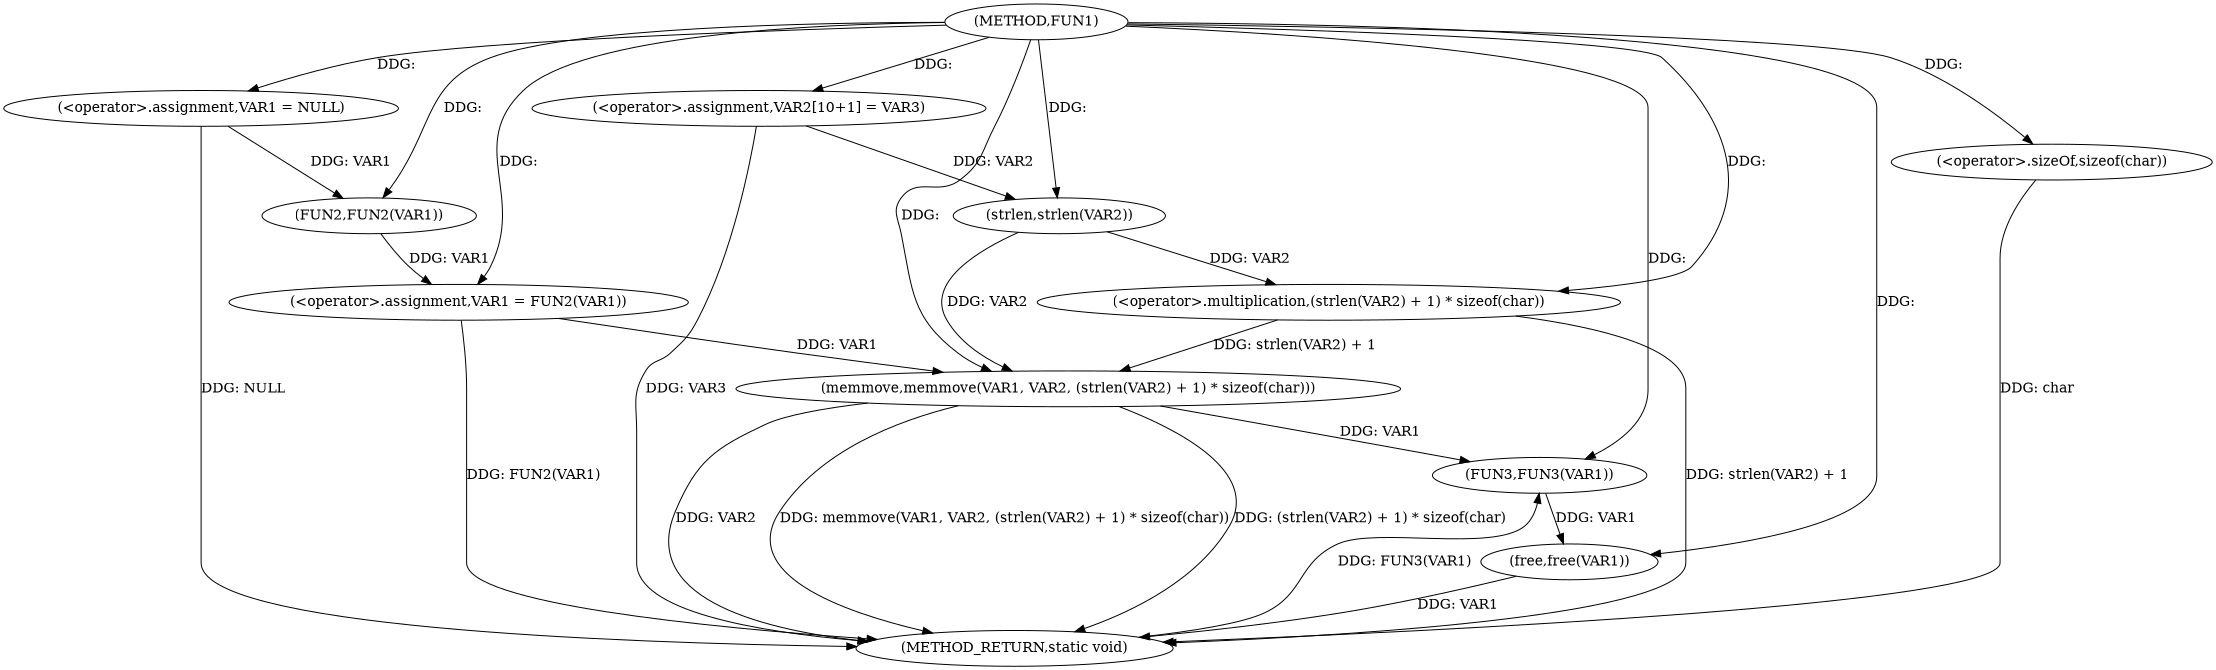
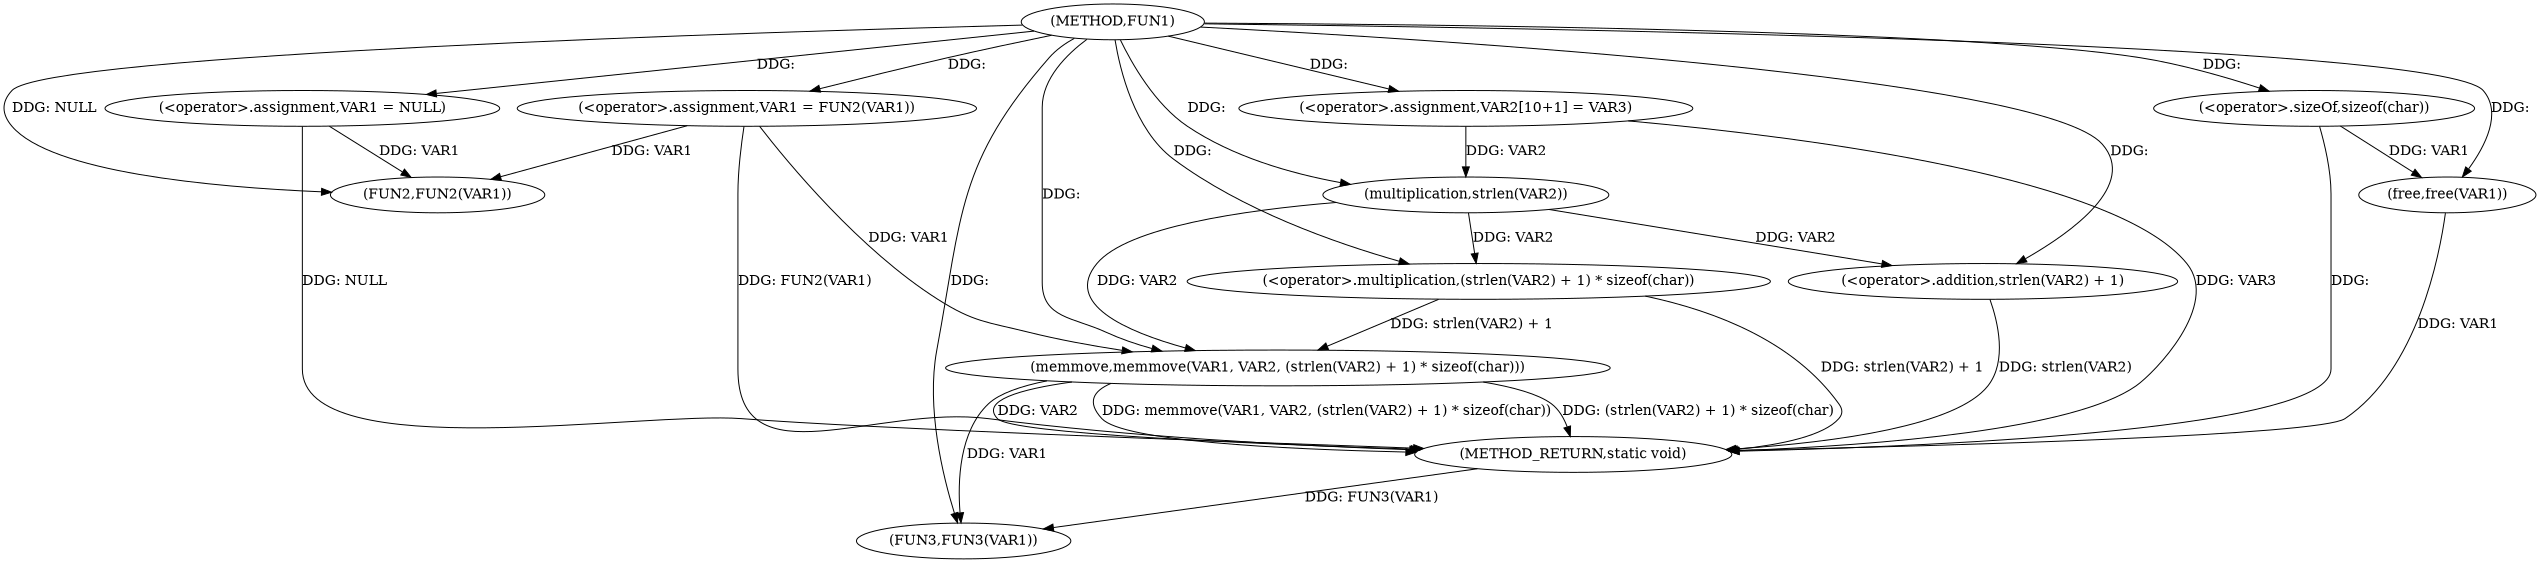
edge "(METHOD,FUN1)" -> "(FUN2,FUN2(VAR1))": label "DDG: " -> "DDG: NULL"
node "(strlen,strlen(VAR2))": label "(strlen,strlen(VAR2))" -> "(multiplication,strlen(VAR2))"
edge "(FUN2,FUN2(VAR1))" -> "(<operator>.assignment,VAR1 = FUN2(VAR1))": reversed
node "(<operator>.addition,strlen(VAR2) + 1)": added
edge "(<operator>.sizeOf,sizeof(char))" -> "(METHOD_RETURN,static void)": label "DDG: char" -> "DDG: "
edge "(FUN3,FUN3(VAR1))" -> "(free,free(VAR1))": now "(<operator>.sizeOf,sizeof(char))" -> "(free,free(VAR1))"
